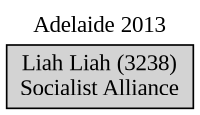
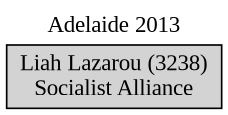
node "Liah Liah (3238) Socialist Alliance": label "Liah Liah (3238) Socialist Alliance" -> "Liah Lazarou (3238) Socialist Alliance"
